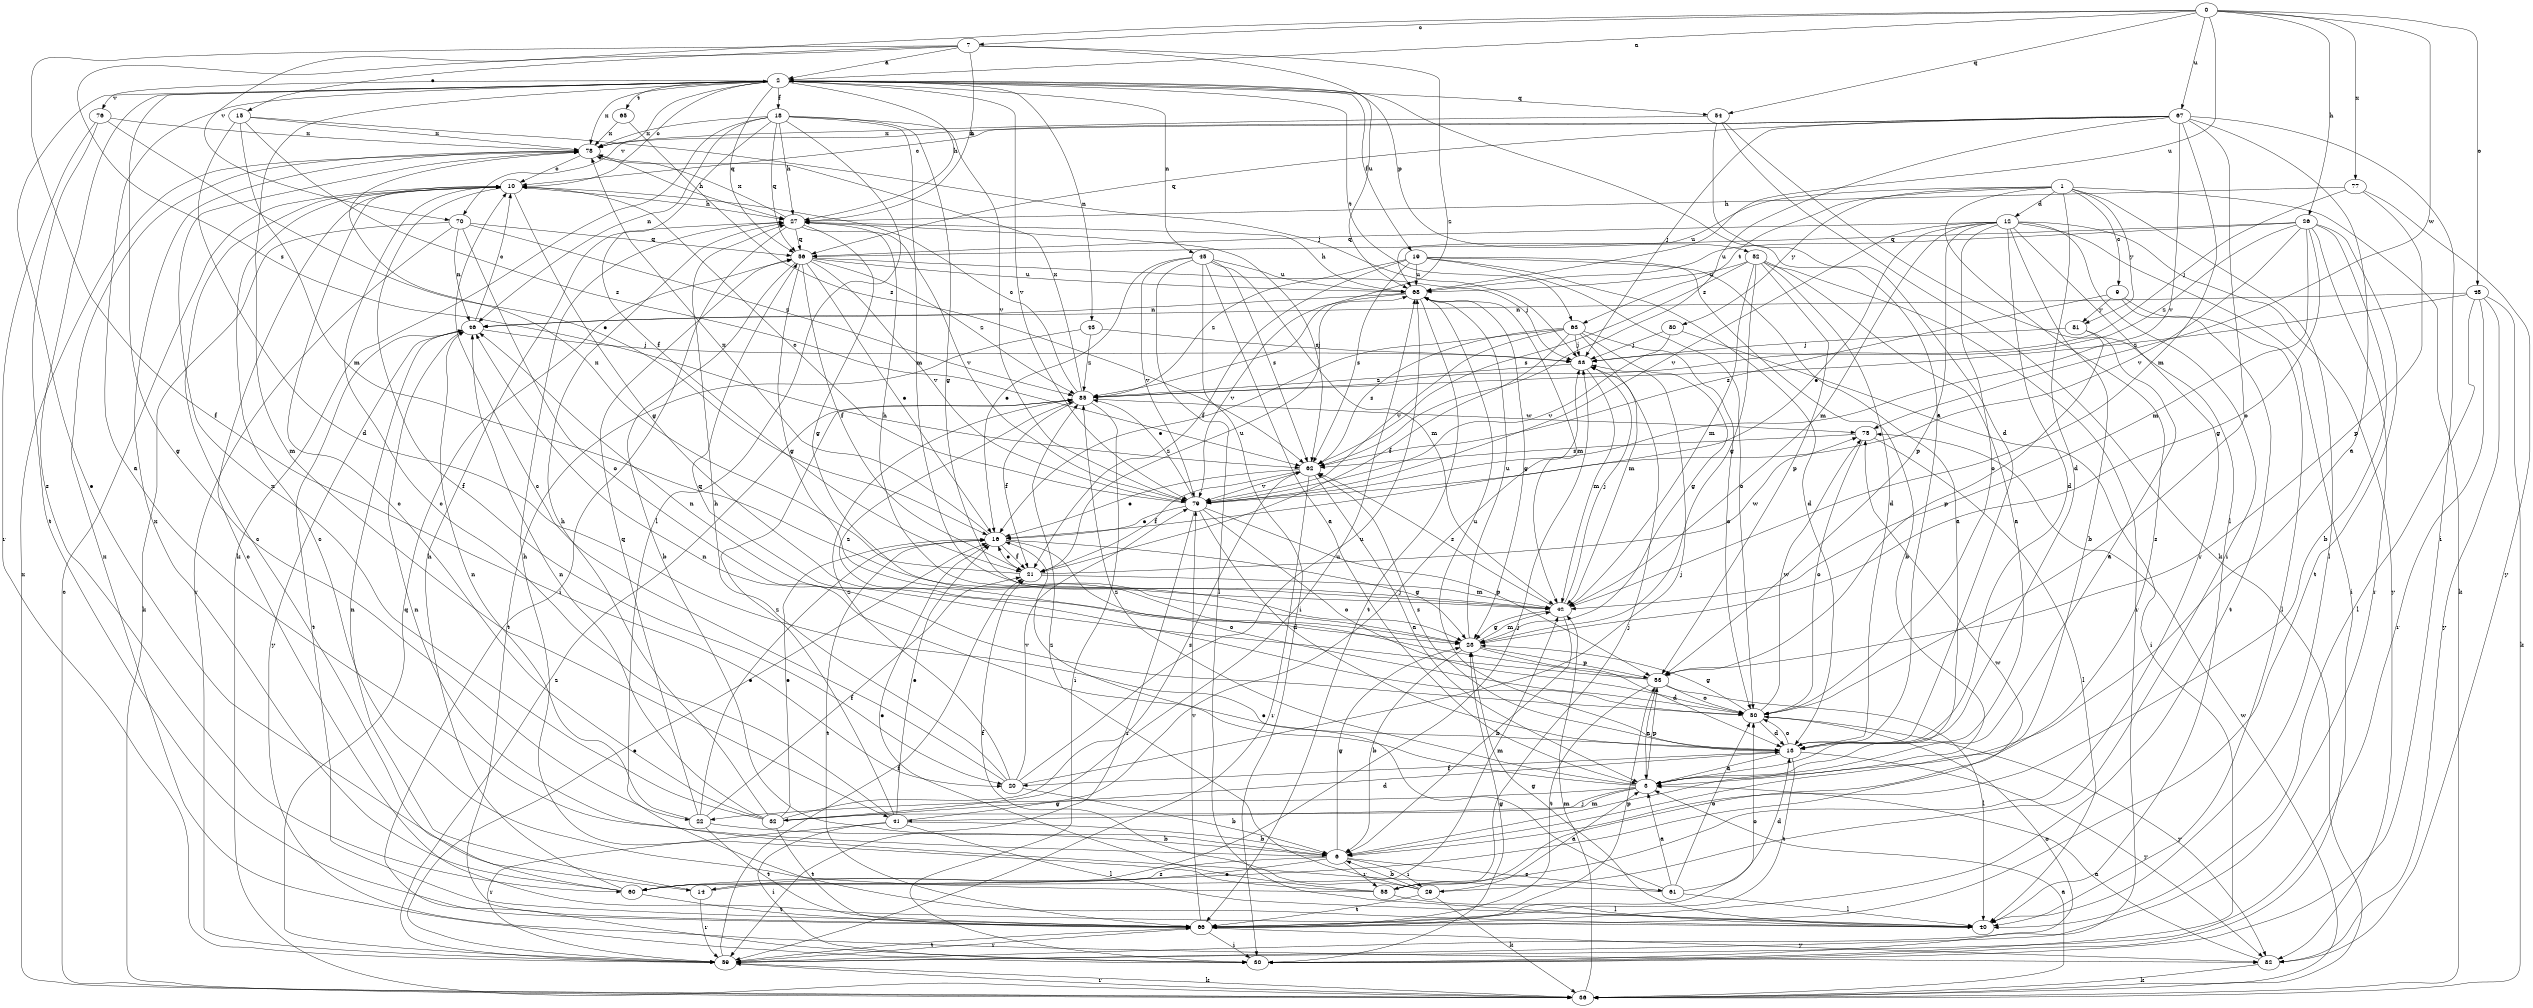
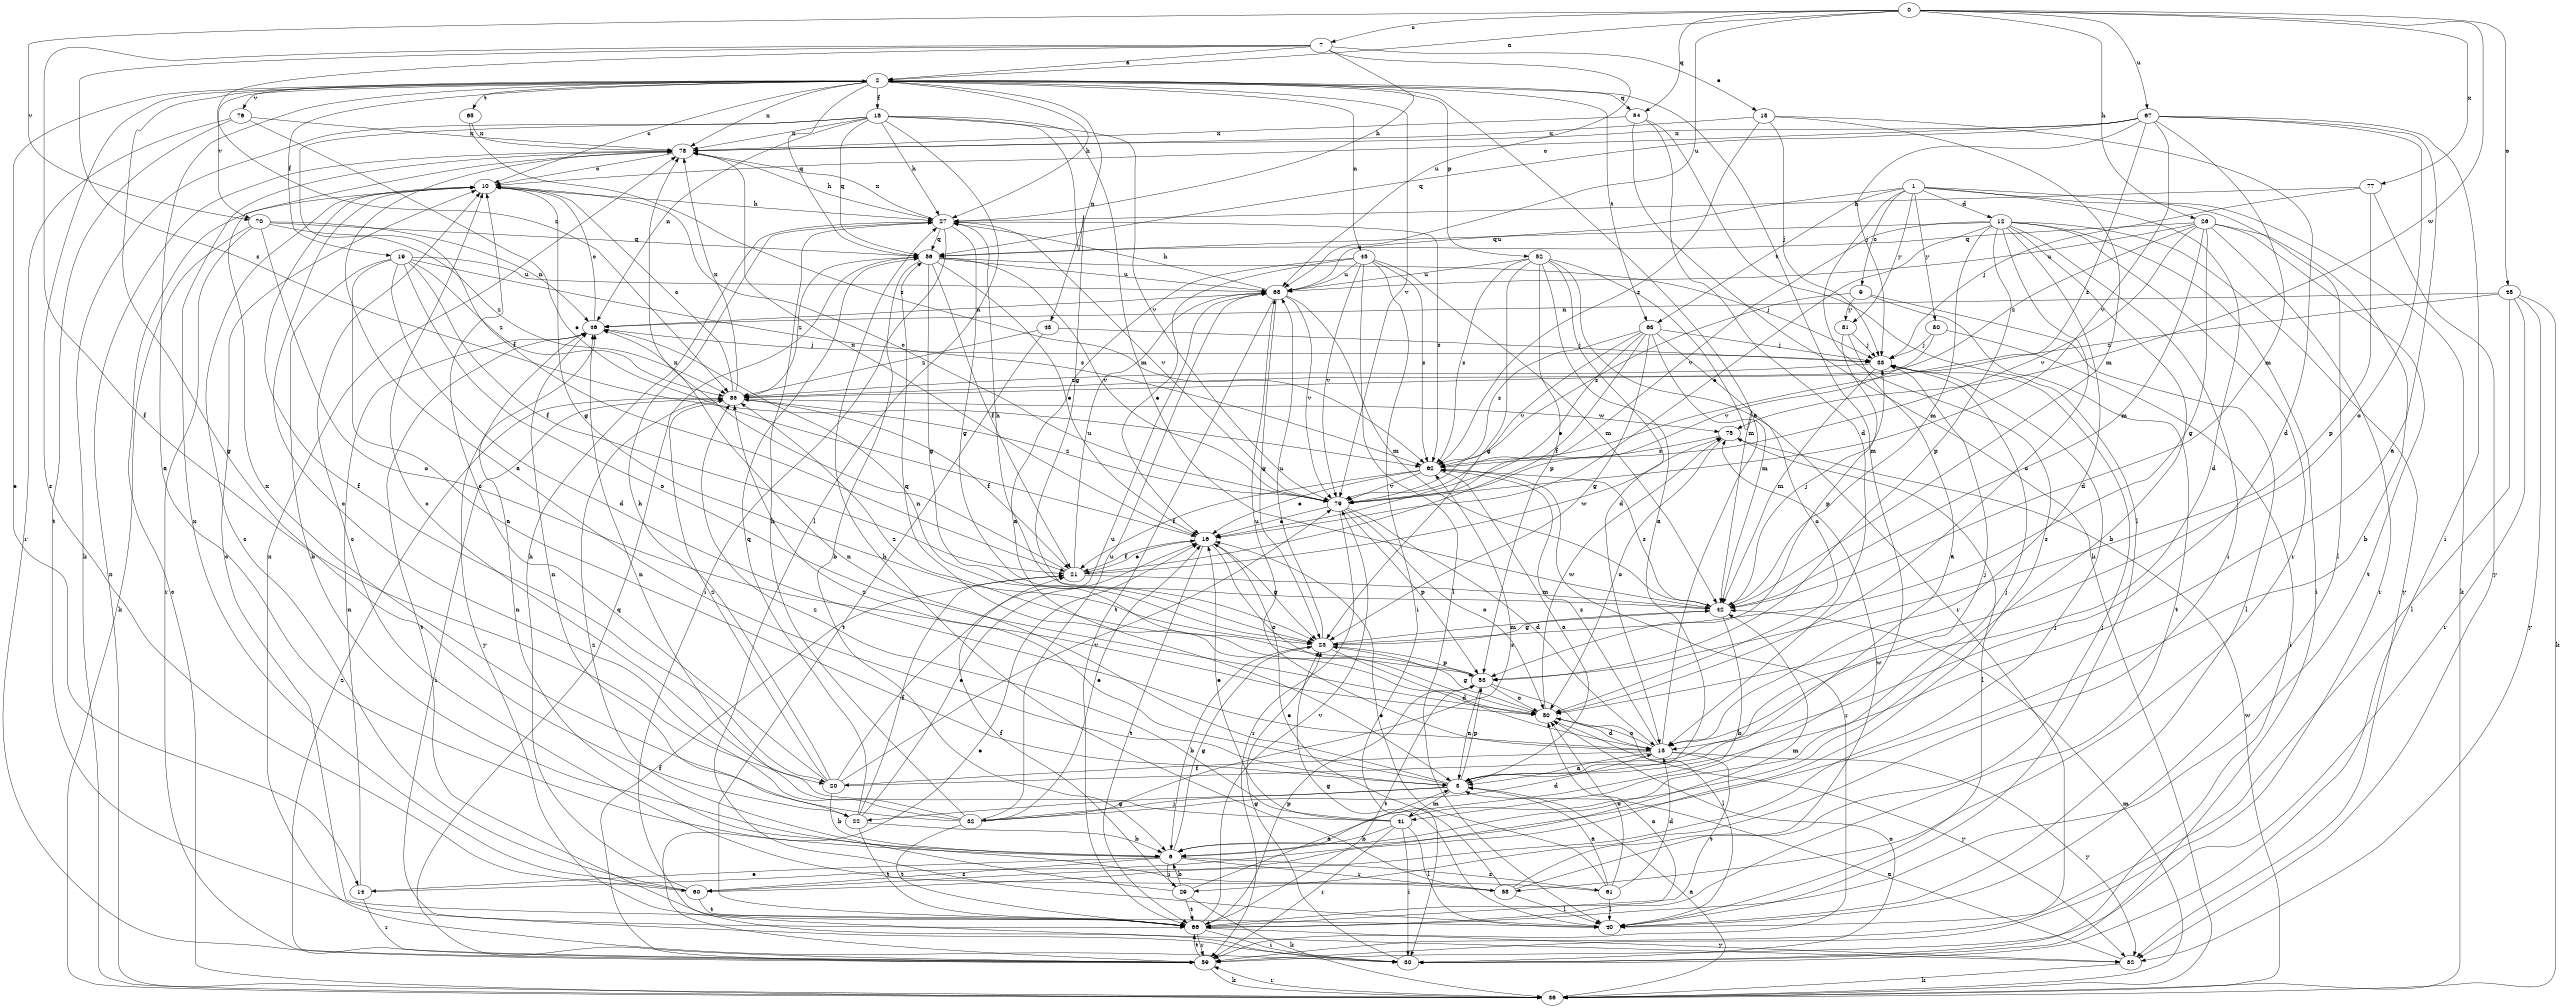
edge "78" -> "3": added, label "a"
